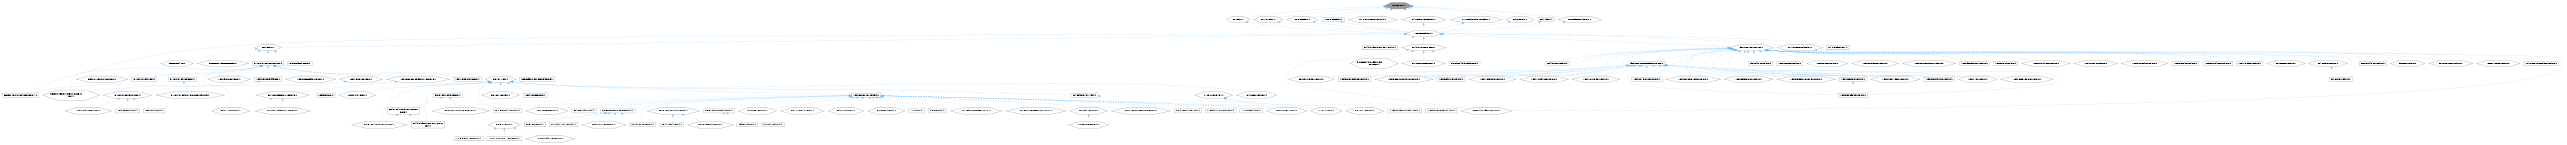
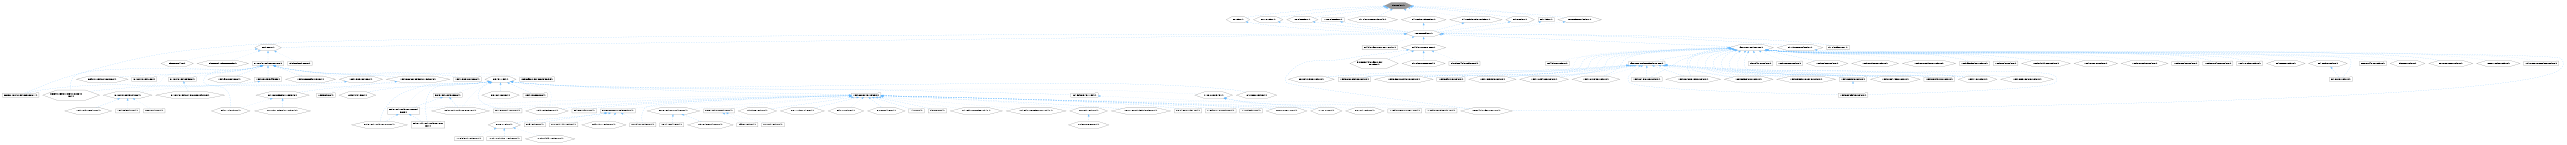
node "CollisionGeometryConversion Tool.h": label "CollisionGeometryConversion Tool.h" -> "BakeMultiMeshAttributeMaps Tool.h"
